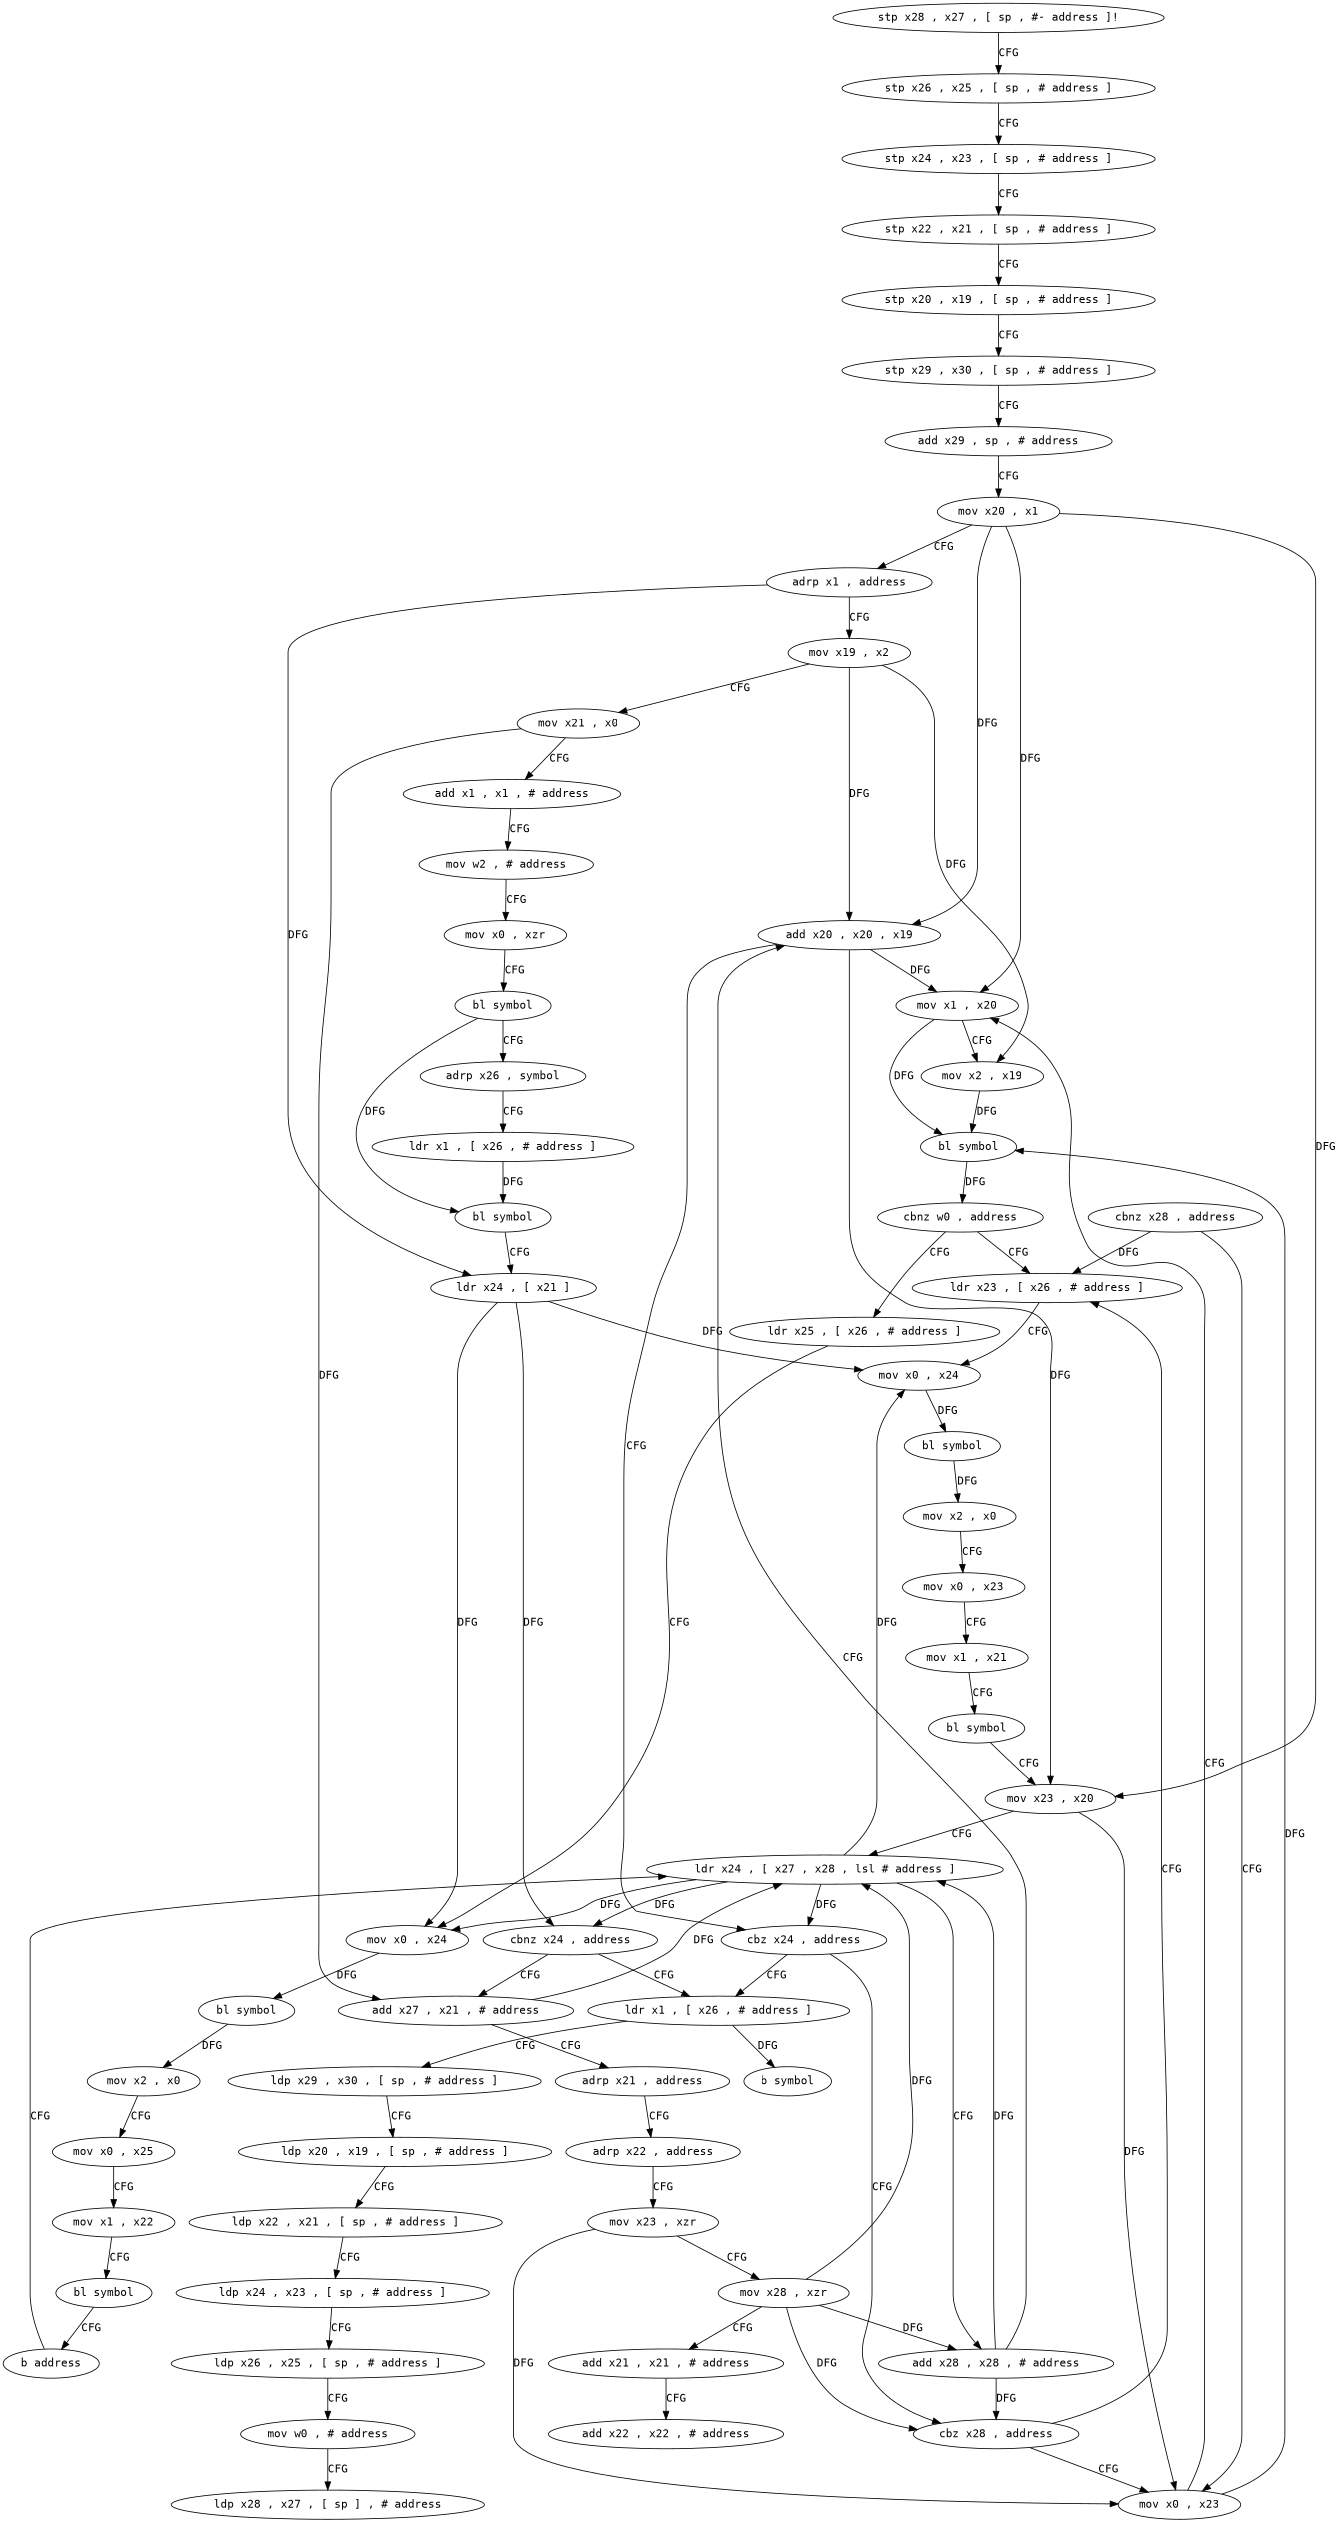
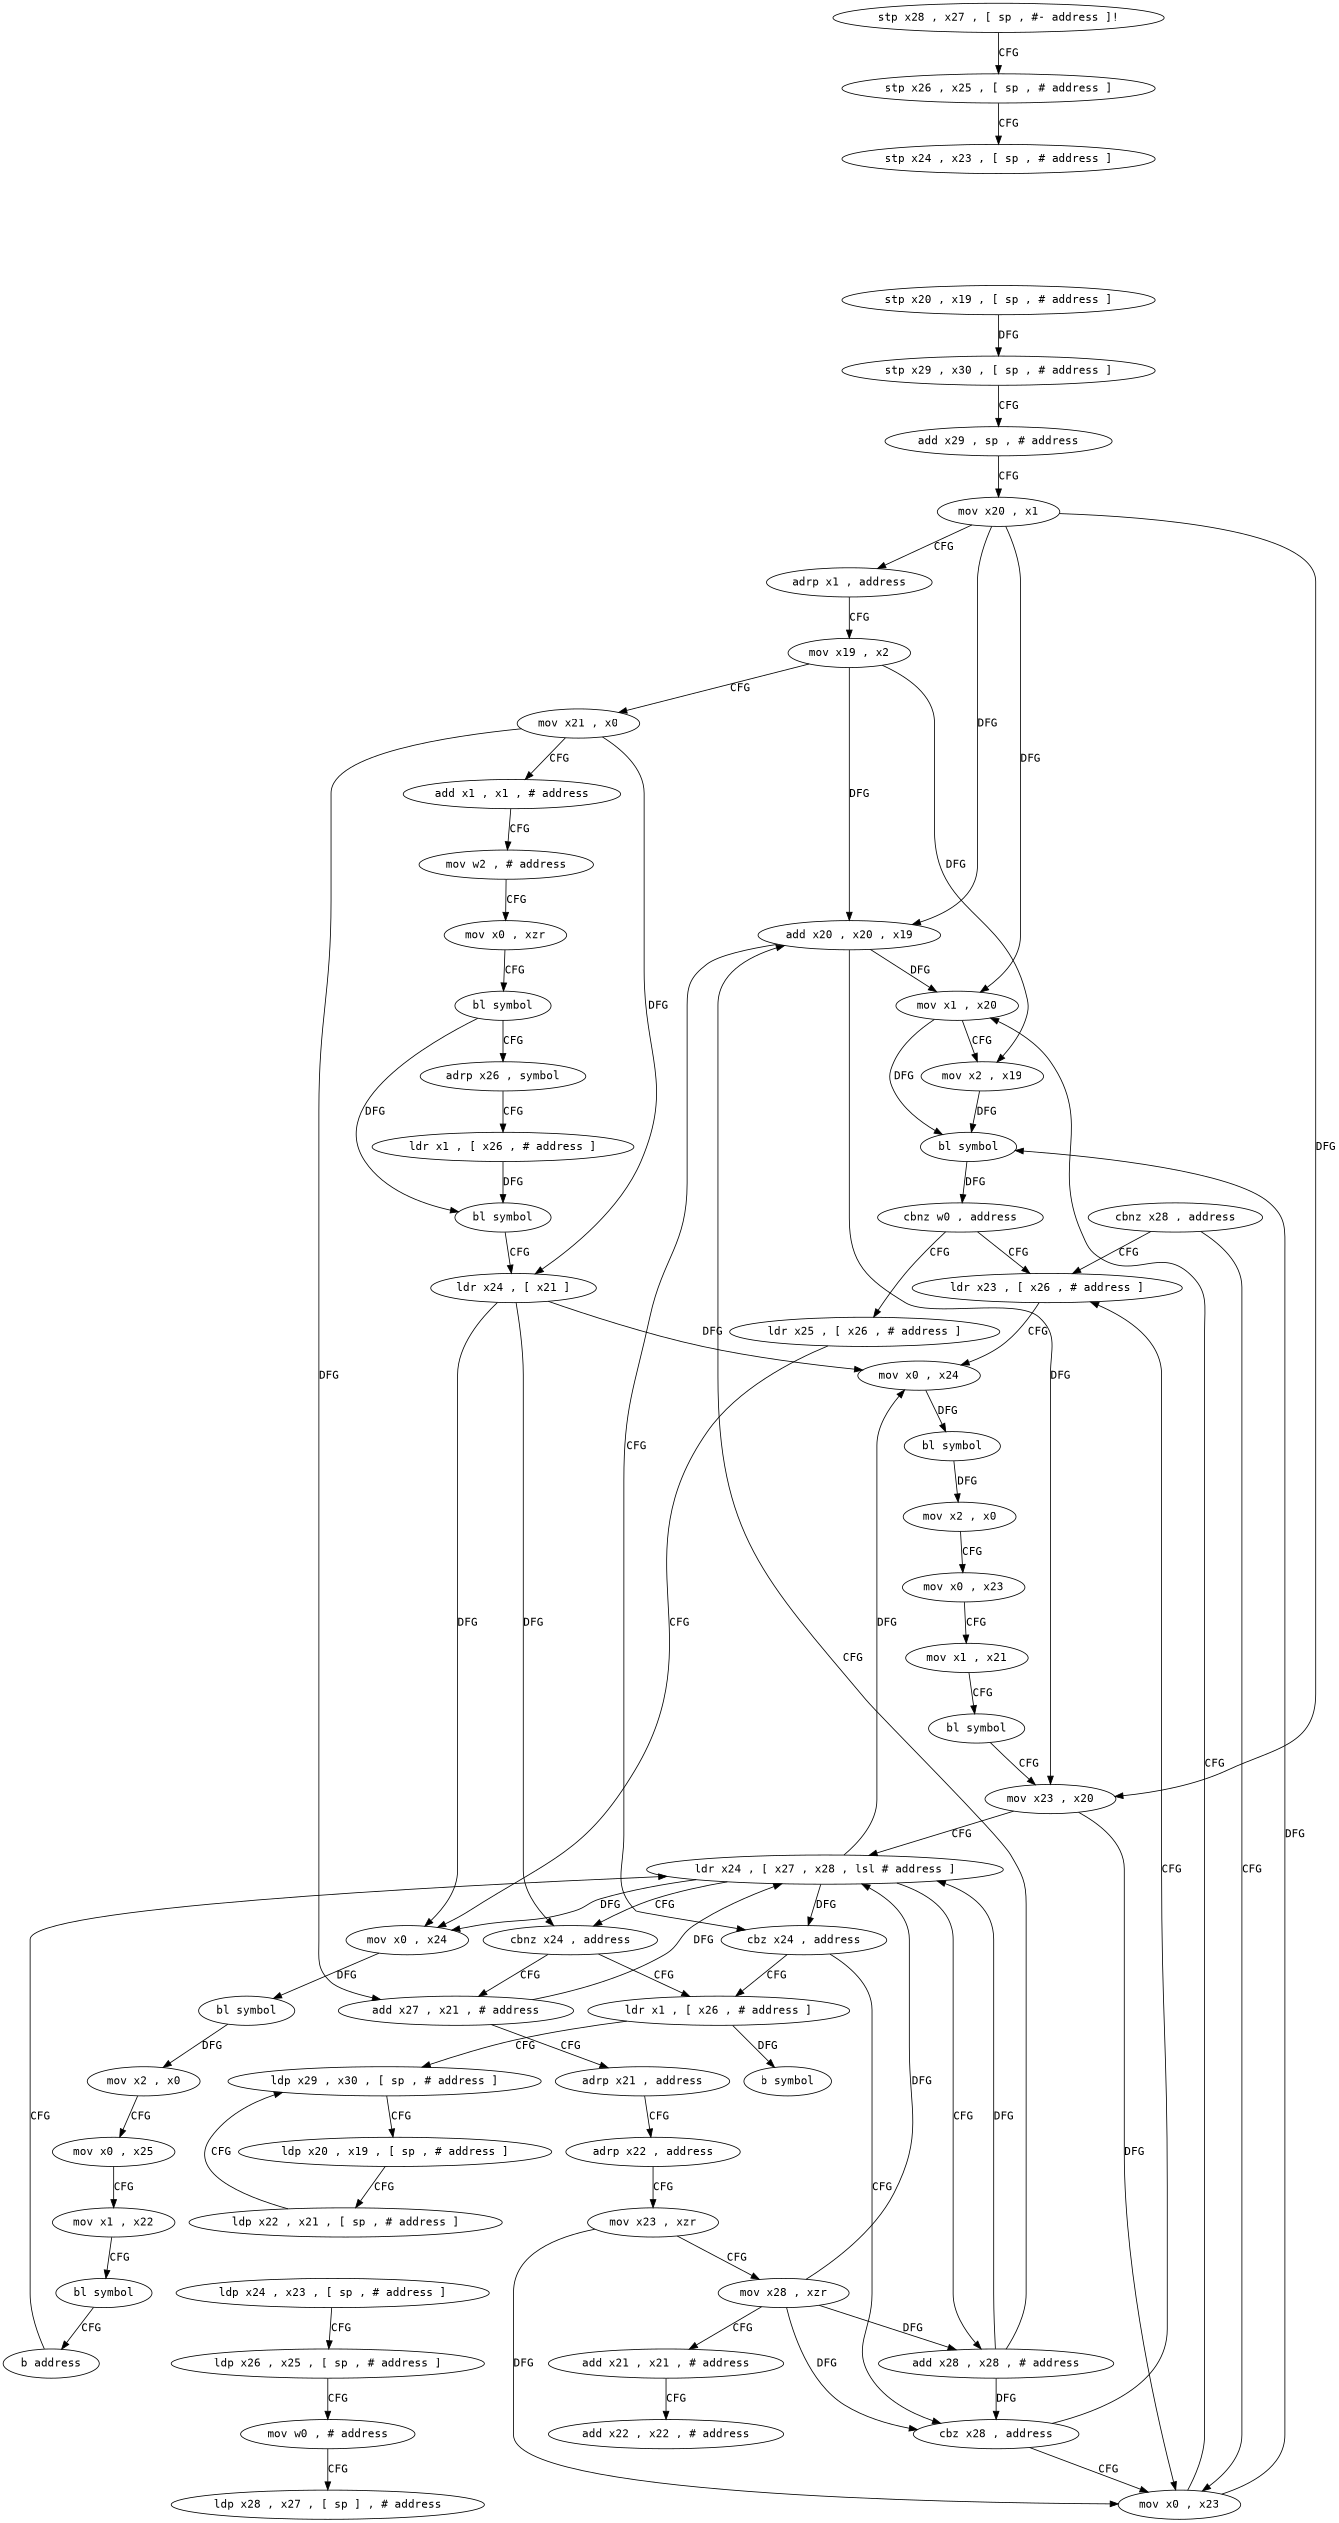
node "stp x22 , x21 , [ sp , # address ]": removed
edge "stp x20 , x19 , [ sp , # address ]" -> "stp x29 , x30 , [ sp , # address ]": label "CFG" -> "DFG"
edge "adrp x1 , address" -> "ldr x24 , [ x21 ]": now "mov x21 , x0" -> "ldr x24 , [ x21 ]"
edge "cbnz x28 , address" -> "ldr x23 , [ x26 , # address ]": label "DFG" -> "CFG"
edge "ldr x24 , [ x27 , x28 , lsl # address ]" -> "cbnz x24 , address": label "DFG" -> "CFG"
edge "ldp x22 , x21 , [ sp , # address ]" -> "ldp x24 , x23 , [ sp , # address ]": now "ldp x22 , x21 , [ sp , # address ]" -> "ldp x29 , x30 , [ sp , # address ]"
